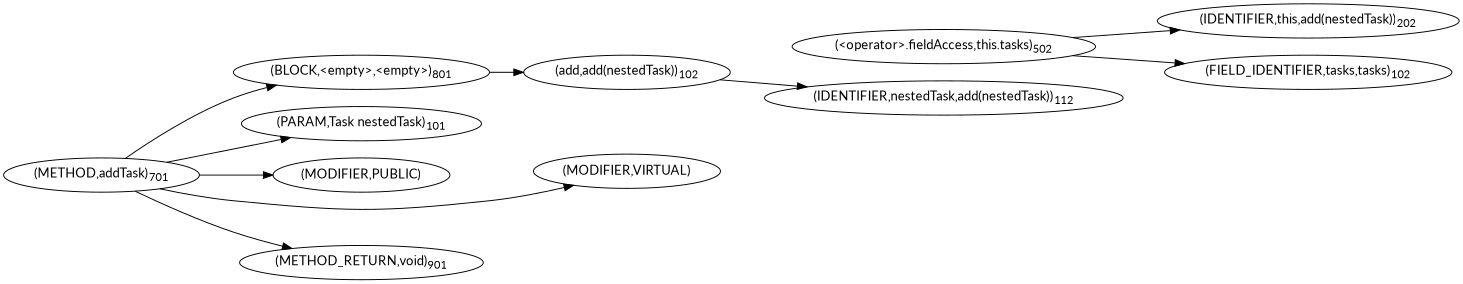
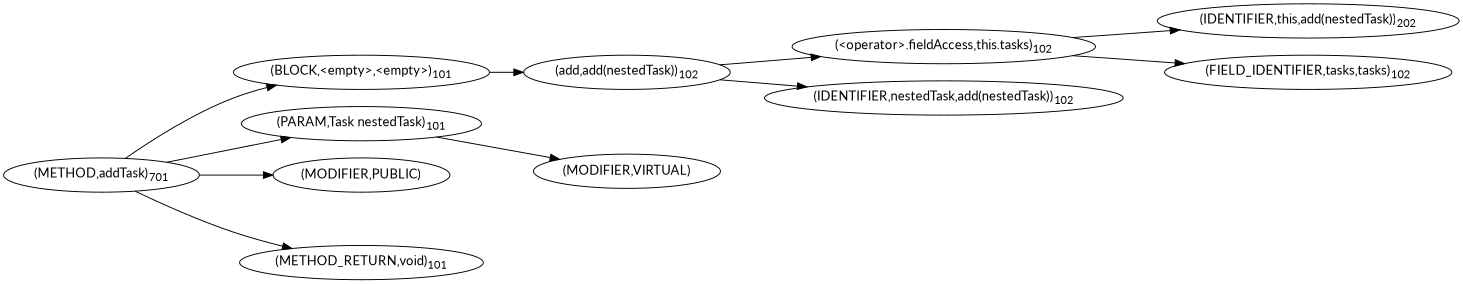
node "(<operator>.fieldAccess,this.tasks)": text "502" -> "102"
edge "(add,add(nestedTask))" -> "(<operator>.fieldAccess,this.tasks)": added
node "(BLOCK,<empty>,<empty>)": text "801" -> "101"
node "(IDENTIFIER,nestedTask,add(nestedTask))": text "112" -> "102"
edge "(METHOD,addTask)" -> "(MODIFIER,VIRTUAL)": now "(PARAM,Task nestedTask)" -> "(MODIFIER,VIRTUAL)"
node "(METHOD_RETURN,void)": text "901" -> "101"
